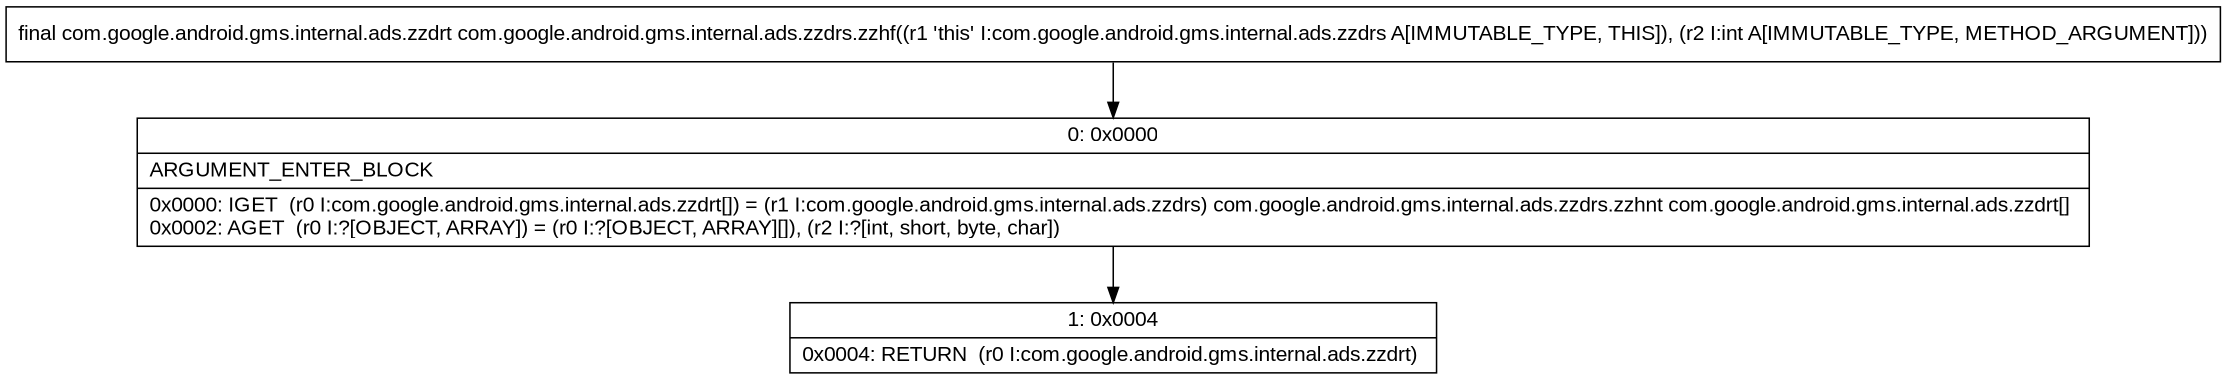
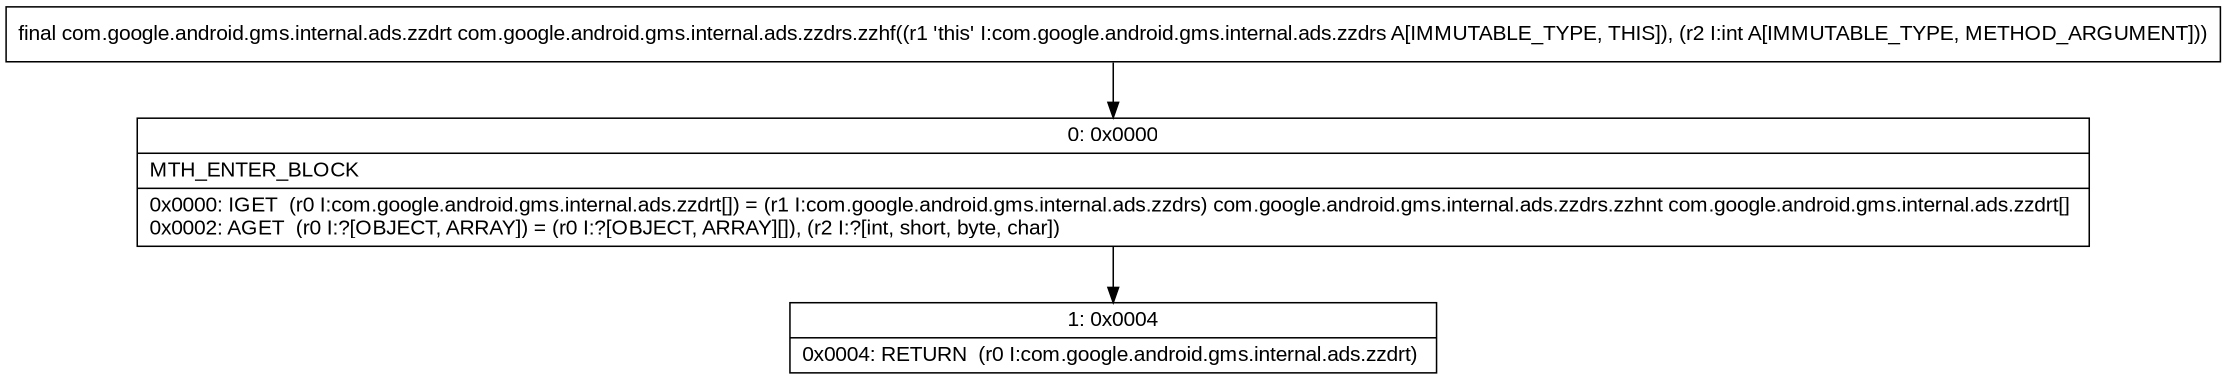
node "0: 0x0000": text "ARGUMENT_ENTER_BLOCK" -> "MTH_ENTER_BLOCK"
